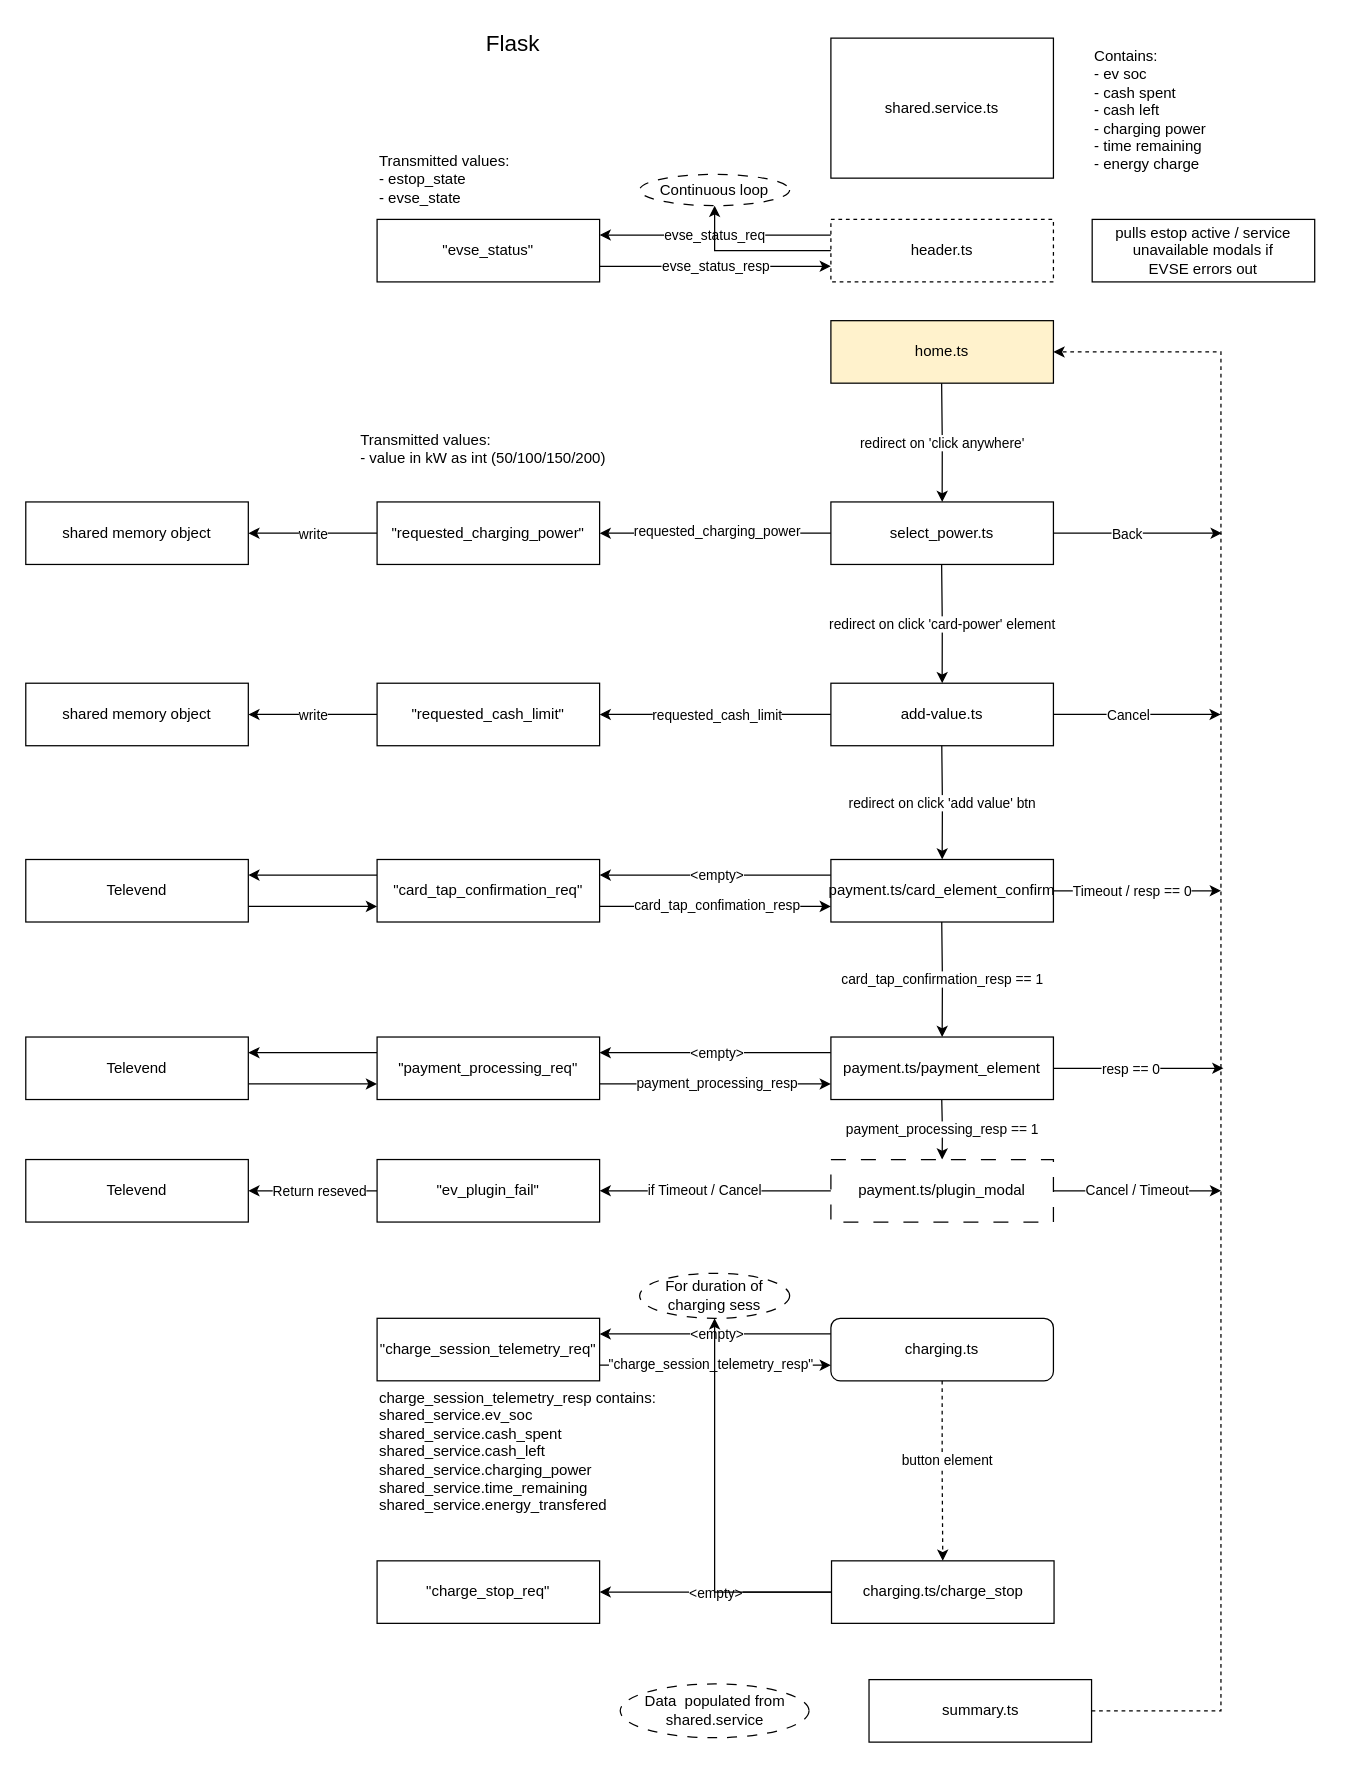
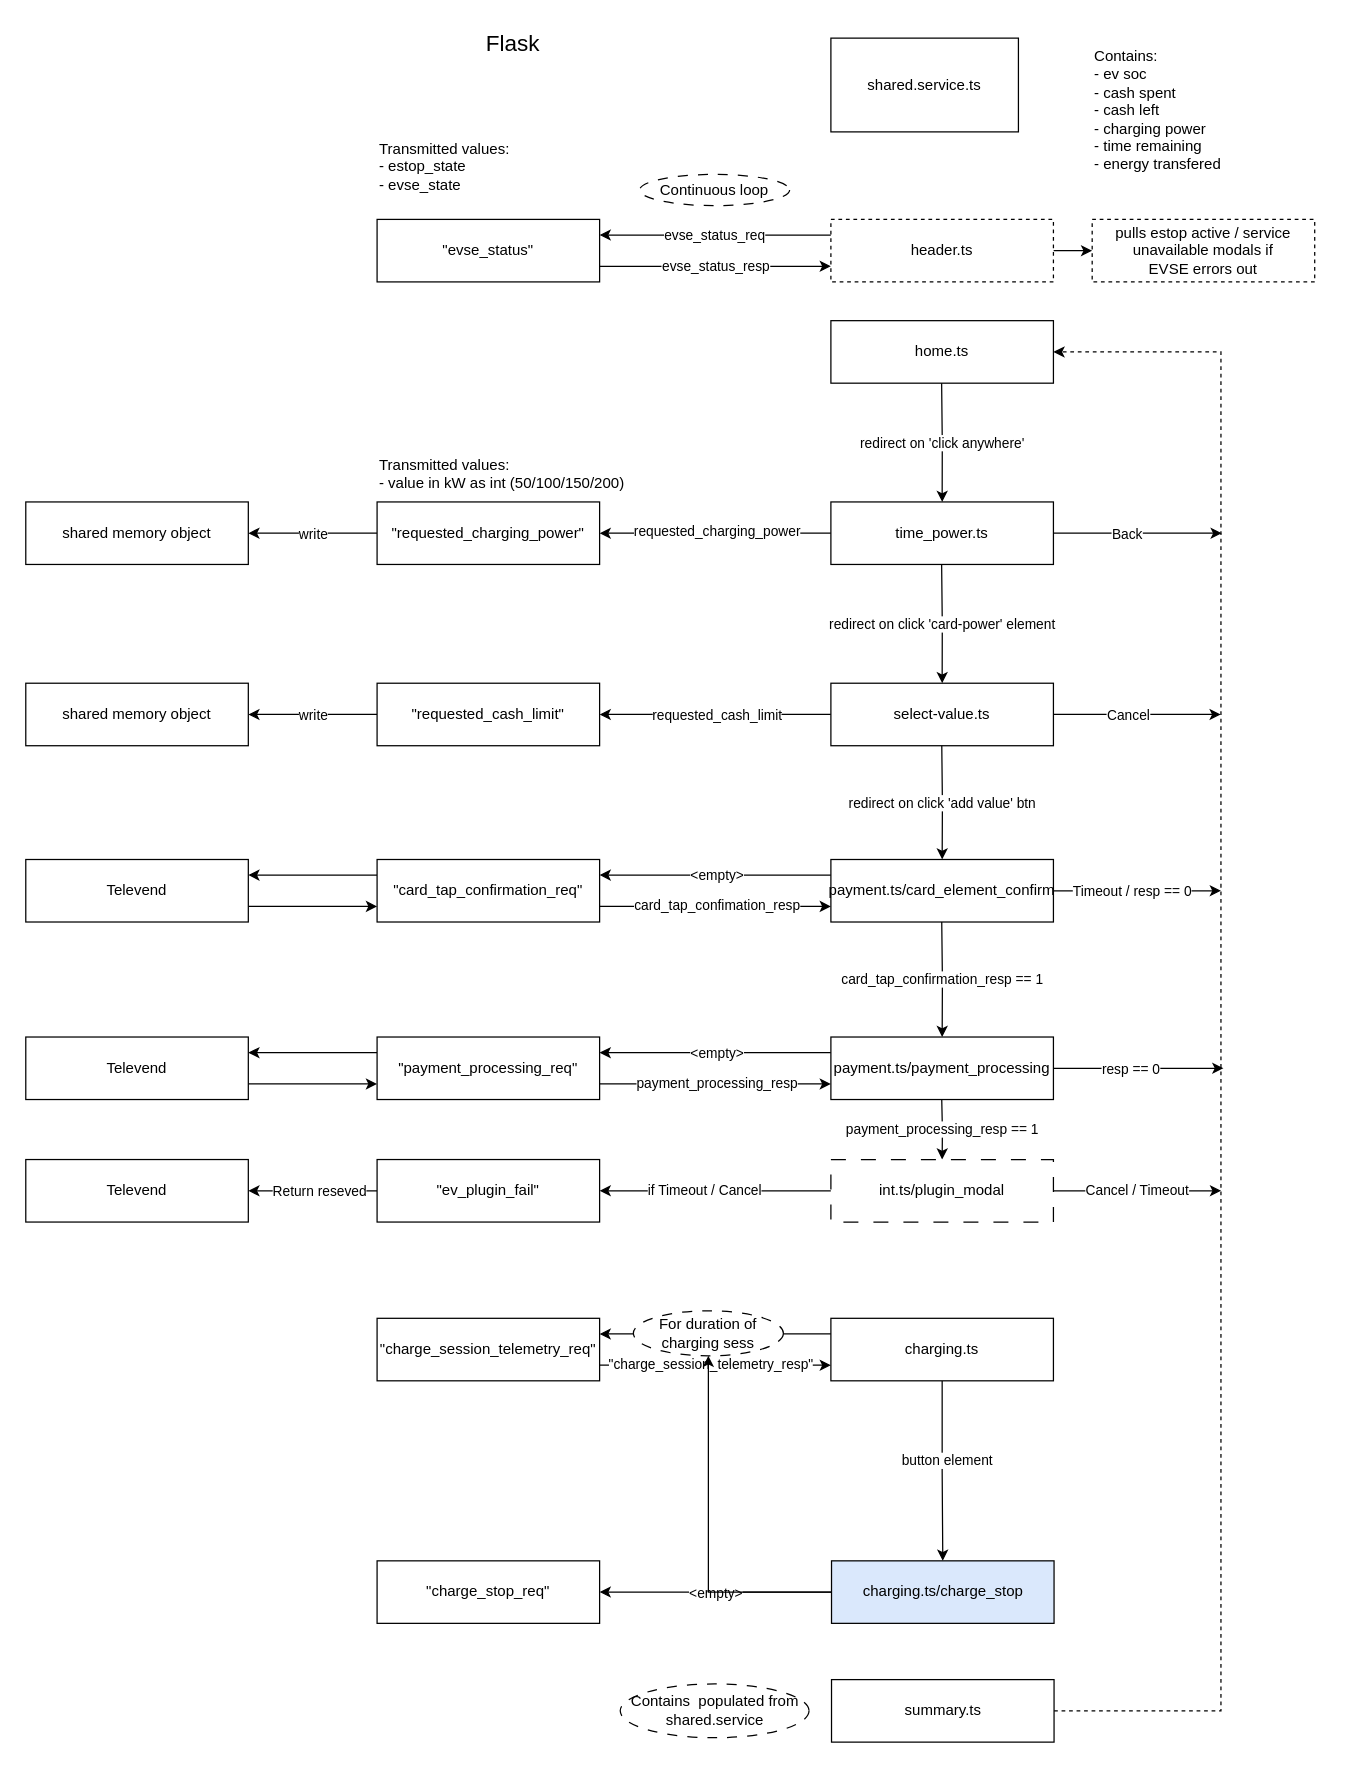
node "shared.service.ts": size 223x140 -> 188x94
node "Contains: - ev soc - cash spent - cash left - charging power - time remaining - energy charge": label "Contains: - ev soc - cash spent - cash left - charging power - time remaining - energy charge" -> "Contains: - ev soc - cash spent - cash left - charging power - time remaining - energy transfered"
node "Transmitted values: - estop_state - evse_state": moved (488, 181) -> (488, 169)
edge "header.ts" -> "Continuous loop": now "header.ts" -> "pulls estop active / service unavailable modals if EVSE errors out"
node "pulls estop active / service unavailable modals if EVSE errors out": style solid -> dashed
node "home.ts": fillcolor #fff2cc -> #ffffff
node "Transmitted values: - value in kW as int (50/100/150/200)": moved (493, 450) -> (511, 475)
node "select_power.ts": label "select_power.ts" -> "time_power.ts"
node "add-value.ts": label "add-value.ts" -> "select-value.ts"
node "payment.ts/payment_element": label "payment.ts/payment_element" -> "payment.ts/payment_processing"
node "payment.ts/plugin_modal": label "payment.ts/plugin_modal" -> "int.ts/plugin_modal"
node "For duration of charging sess": moved (714, 1296) -> (708, 1333)
node "charging.ts": shape rounded rectangle -> rectangle
node "charge_session_telemetry_resp contains: shared_service.ev_soc shared_service.cash_spent shared_service.cash_left shared_service.charging_power shared_service.time_remaining shared_service.energy_transfered": removed
edge "charging.ts" -> "charging.ts/charge_stop": style dashed -> solid
node "charging.ts/charge_stop": fillcolor #ffffff -> #dae8fc
node "Data populated from shared.service": label "Data populated from shared.service" -> "Contains populated from shared.service"
node "summary.ts": moved (980, 1711) -> (943, 1711)
